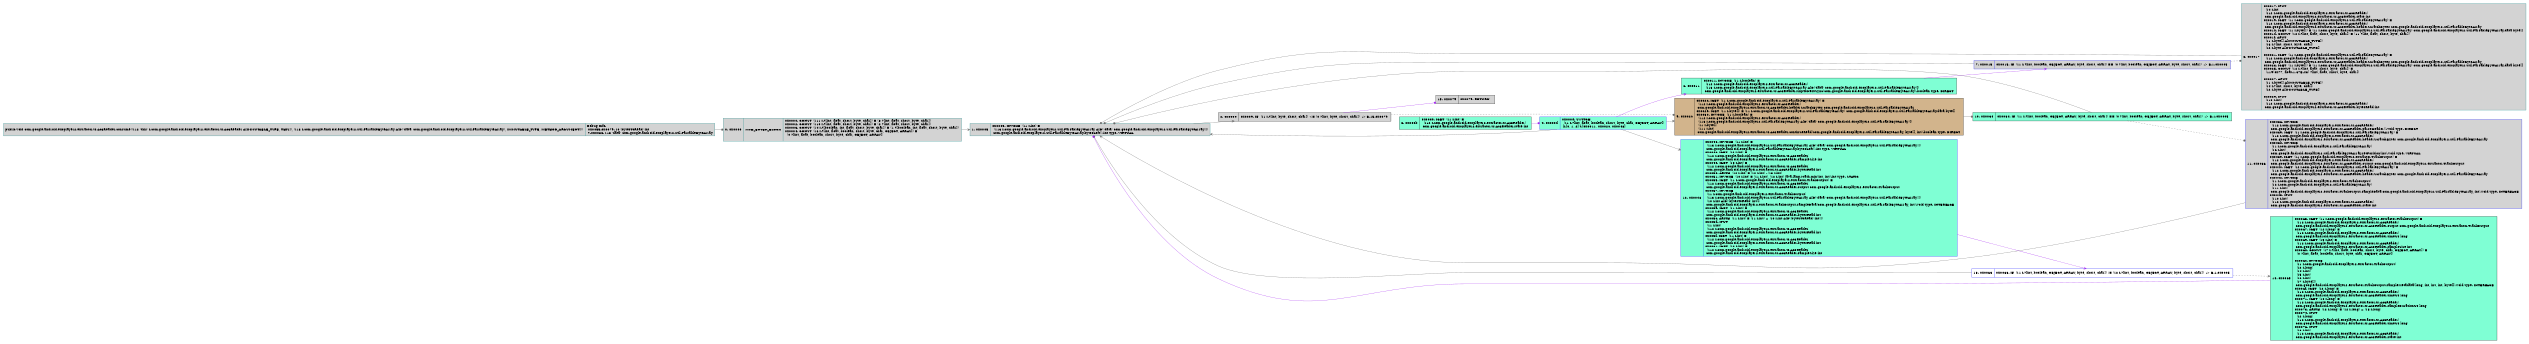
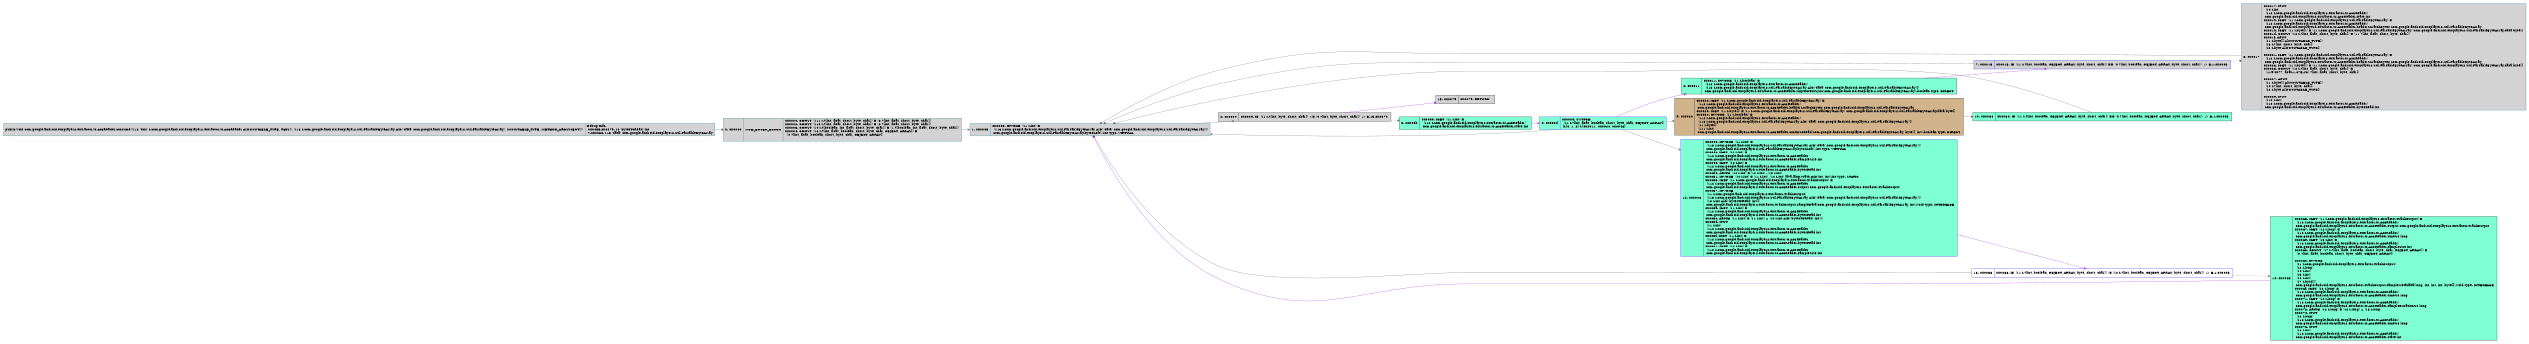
edge "2: 0x0009" -> "9: 0x002c": now "2: 0x0009" -> "3: 0x000b"
edge "3: 0x000b" -> "4: 0x000d": arrowhead dot -> vee
node "11: 0x0036": removed
